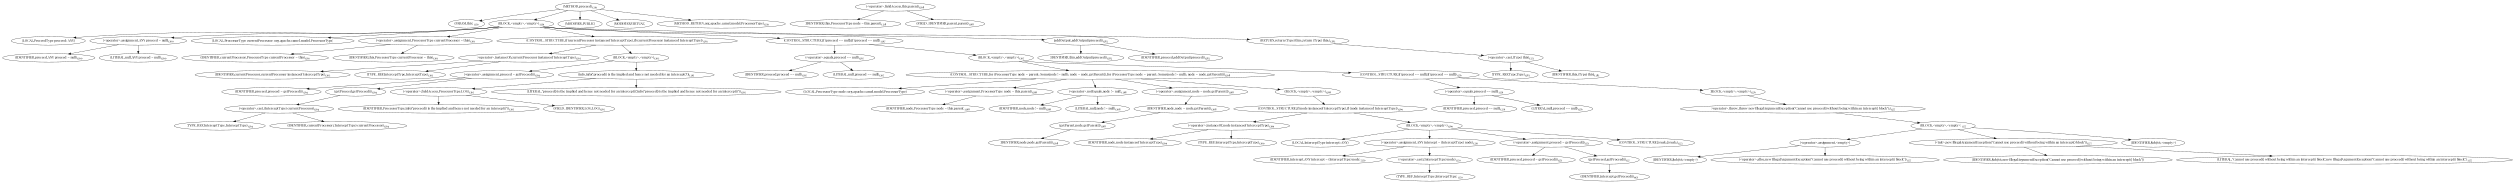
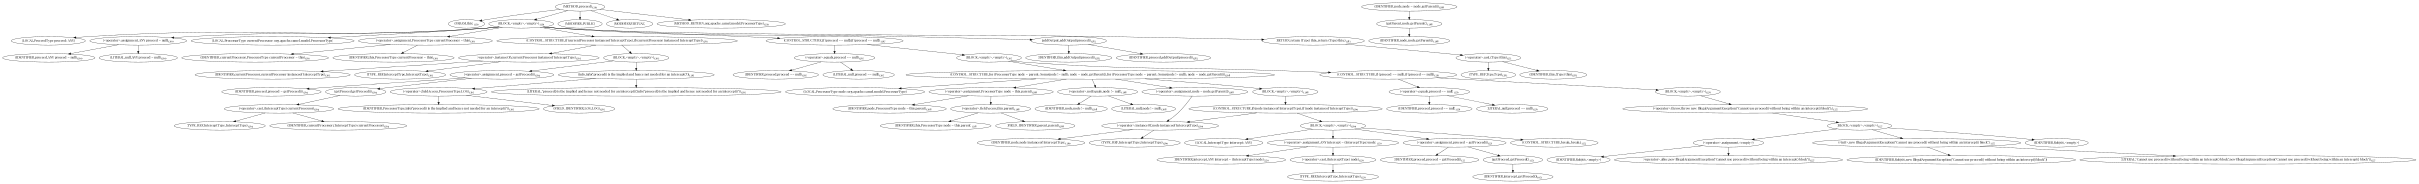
edge "(<operator>.assignment,ProcessorType node = this.parent)" -> "(<operator>.fieldAccess,this.parent)": added
edge "(<operator>.assignment,node = node.getParent())" -> "(IDENTIFIER,node,node = node.getParent())": now "(<operator>.assignment,node = node.getParent())" -> "(<operator>.instanceOf,node instanceof InterceptType)"
